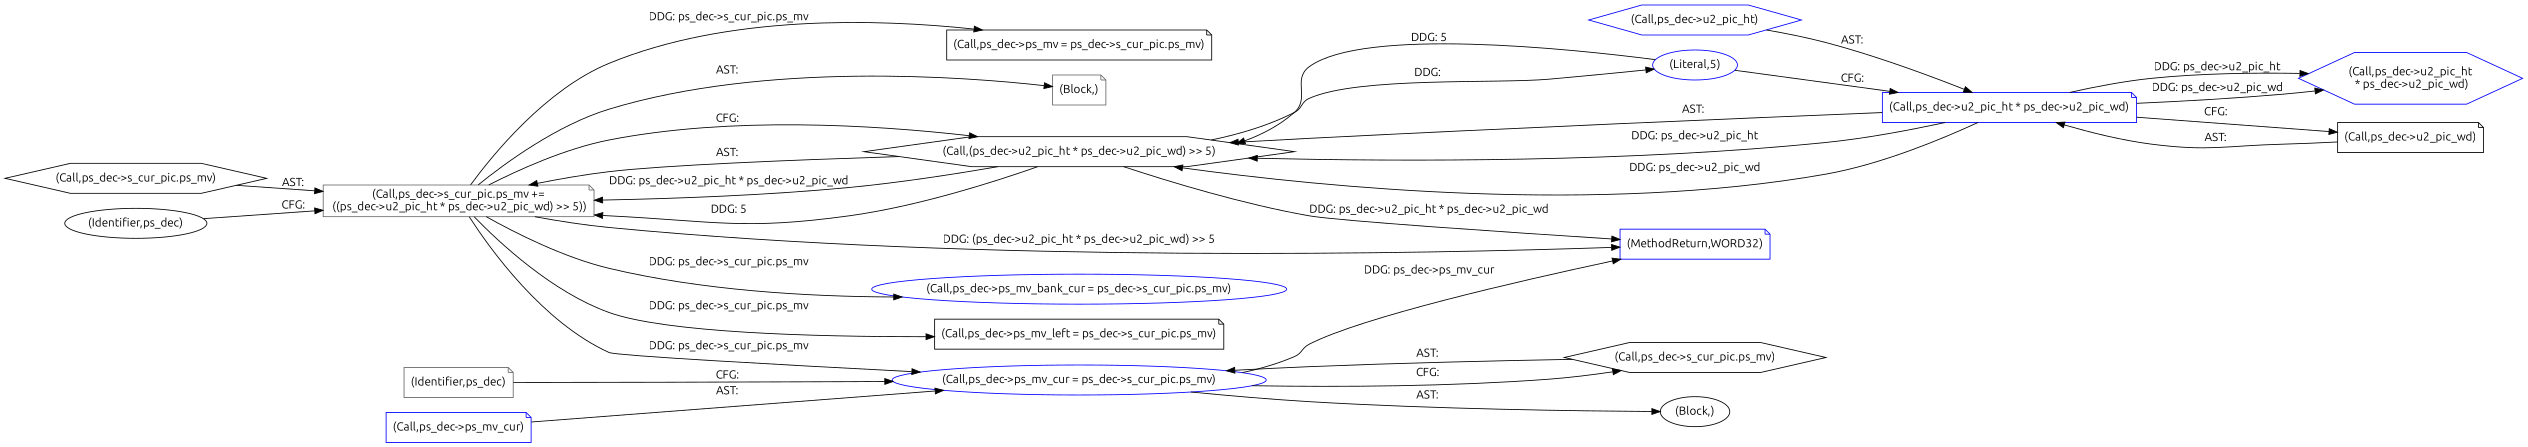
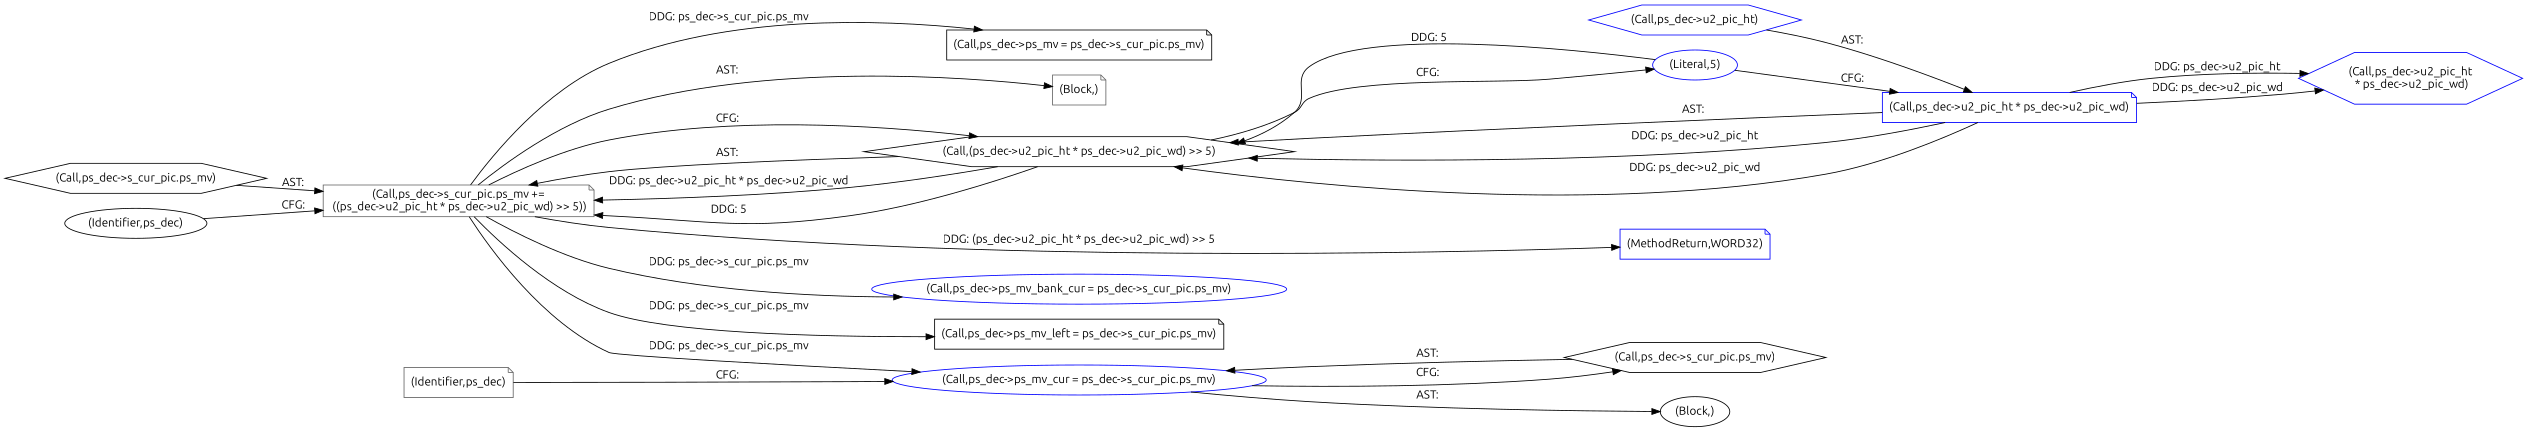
edge "(Call,(ps_dec->u2_pic_ht * ps_dec->u2_pic_wd) >> 5)" -> "(Literal,5)": label "DDG: " -> "CFG: "
node "(Call,ps_dec->u2_pic_wd)": removed
edge "(Call,(ps_dec->u2_pic_ht * ps_dec->u2_pic_wd) >> 5)" -> "(MethodReturn,WORD32)": removed, label "DDG: ps_dec->u2_pic_ht * ps_dec->u2_pic_wd"
edge "(Call,ps_dec->ps_mv_cur = ps_dec->s_cur_pic.ps_mv)" -> "(MethodReturn,WORD32)": removed, label "DDG: ps_dec->ps_mv_cur"
node "(Call,ps_dec->ps_mv_cur)": removed
